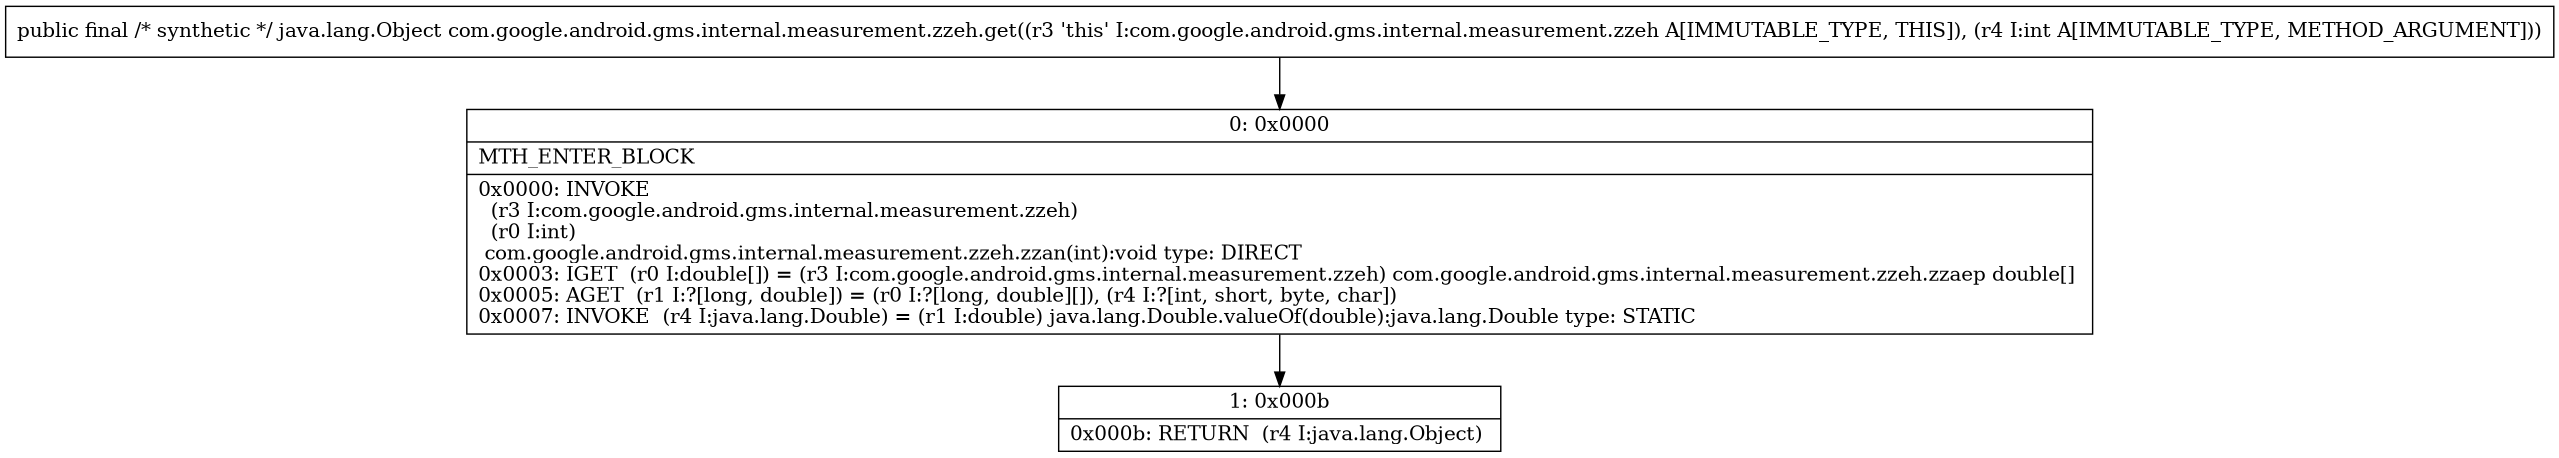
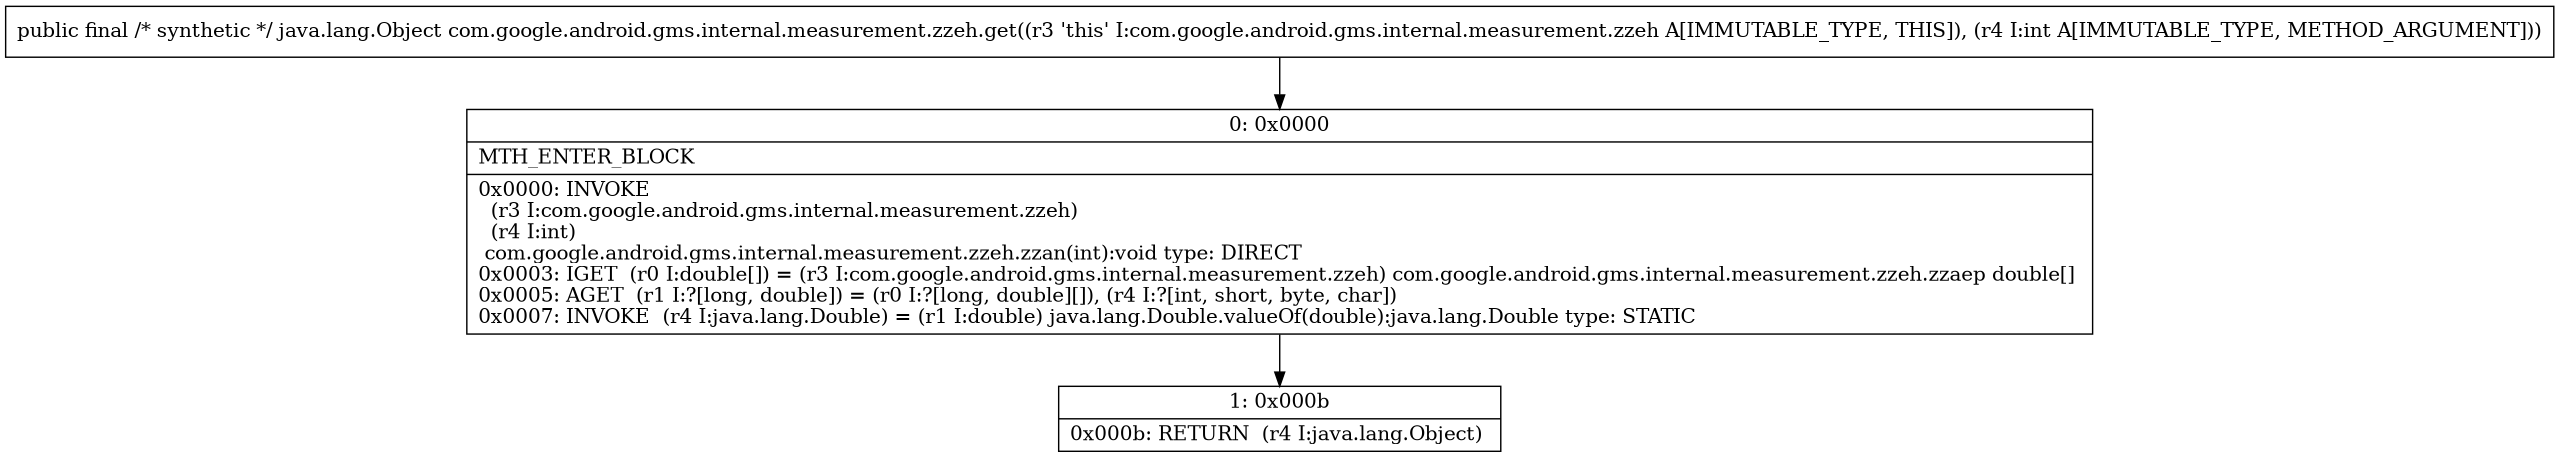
node "0: 0x0000": text "(r0 I:int)" -> "(r4 I:int)"
